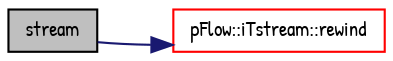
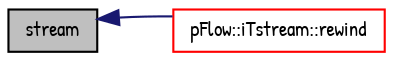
edge "stream" -> "pFlow::iTstream::rewind": reversed
